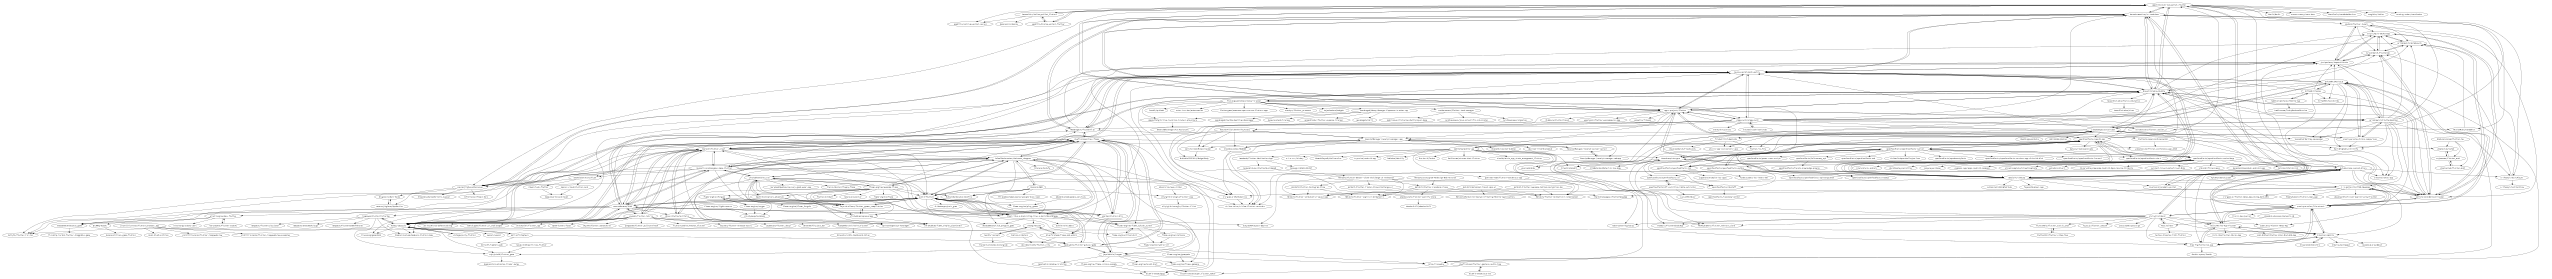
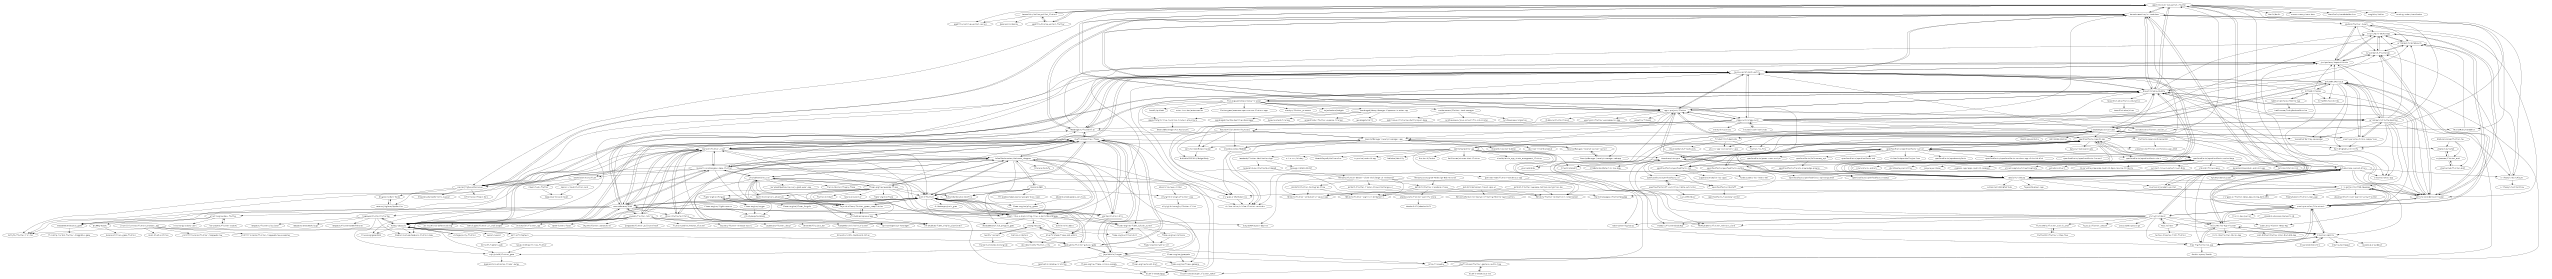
edge "openfoodfacts/openfoodfacts-server" -> "openfoodfacts/openfoodfacts-laravel": reversed
